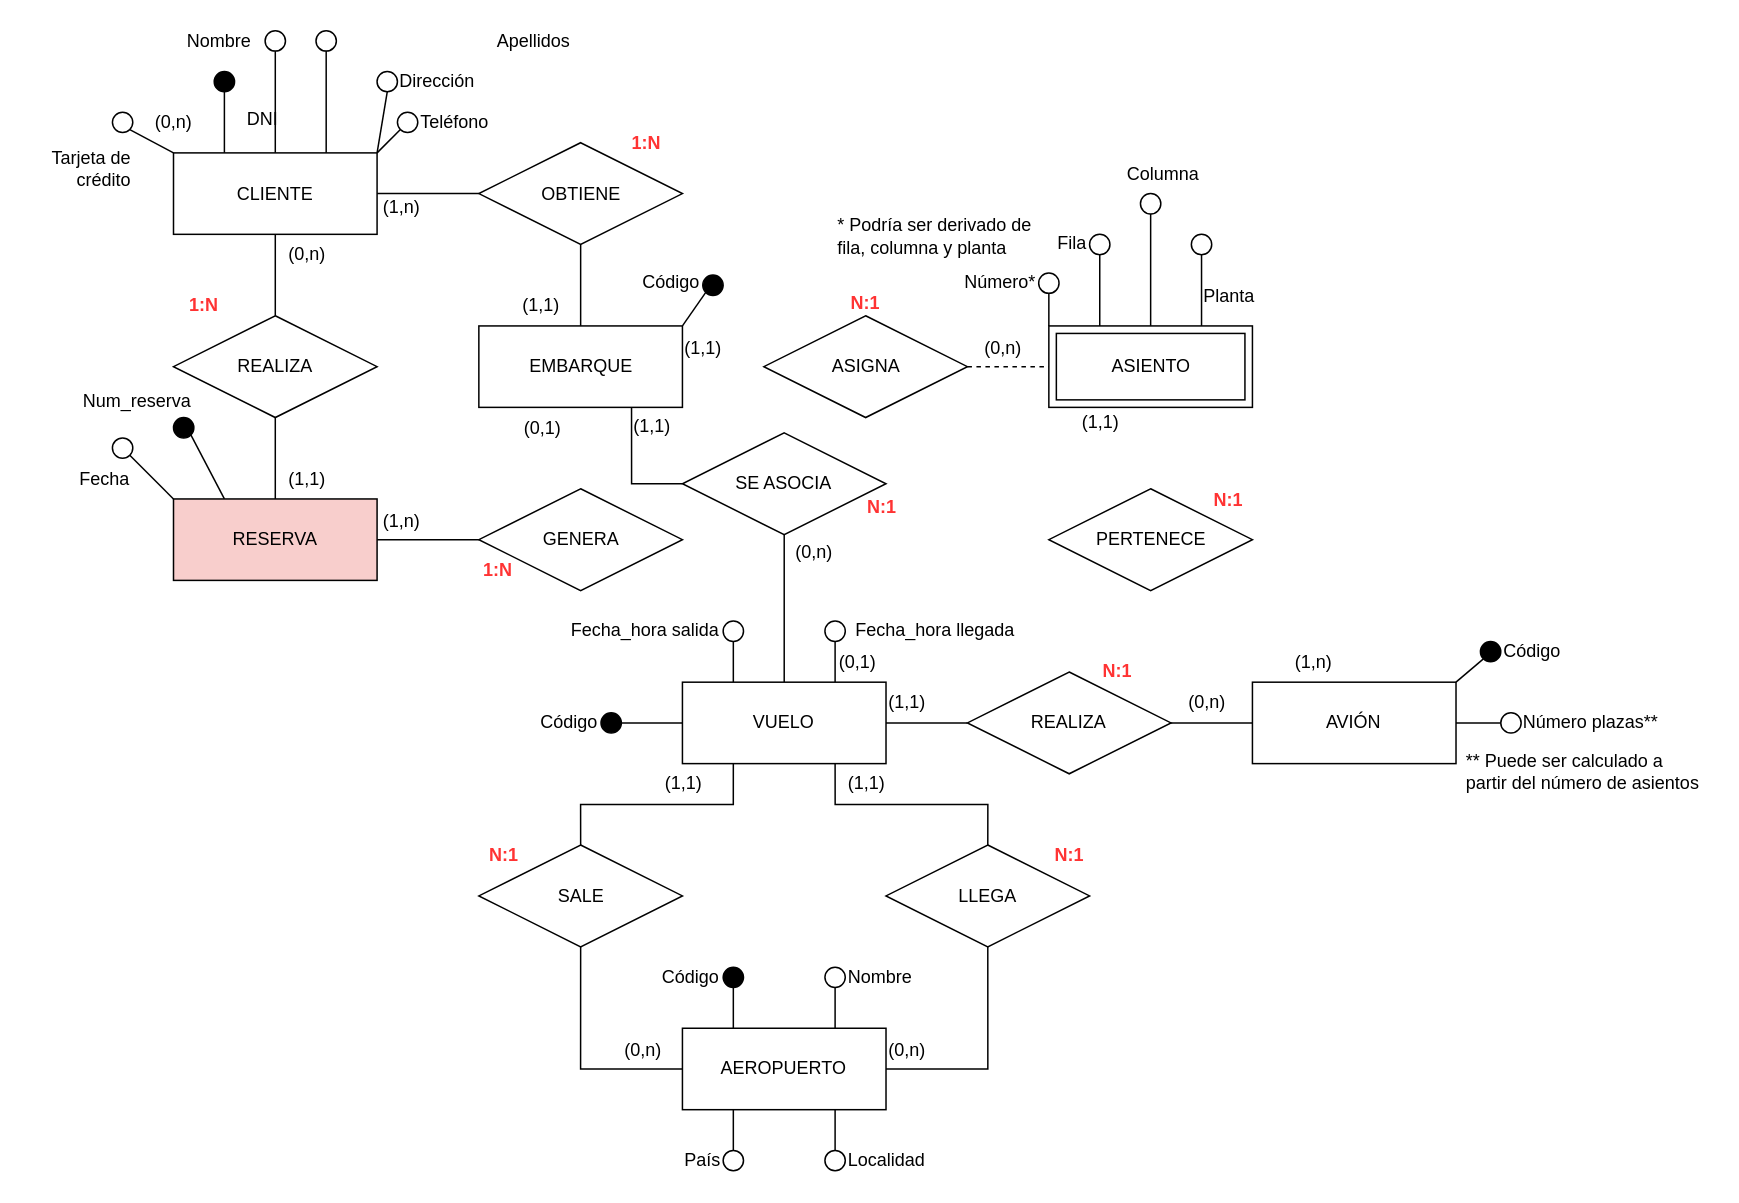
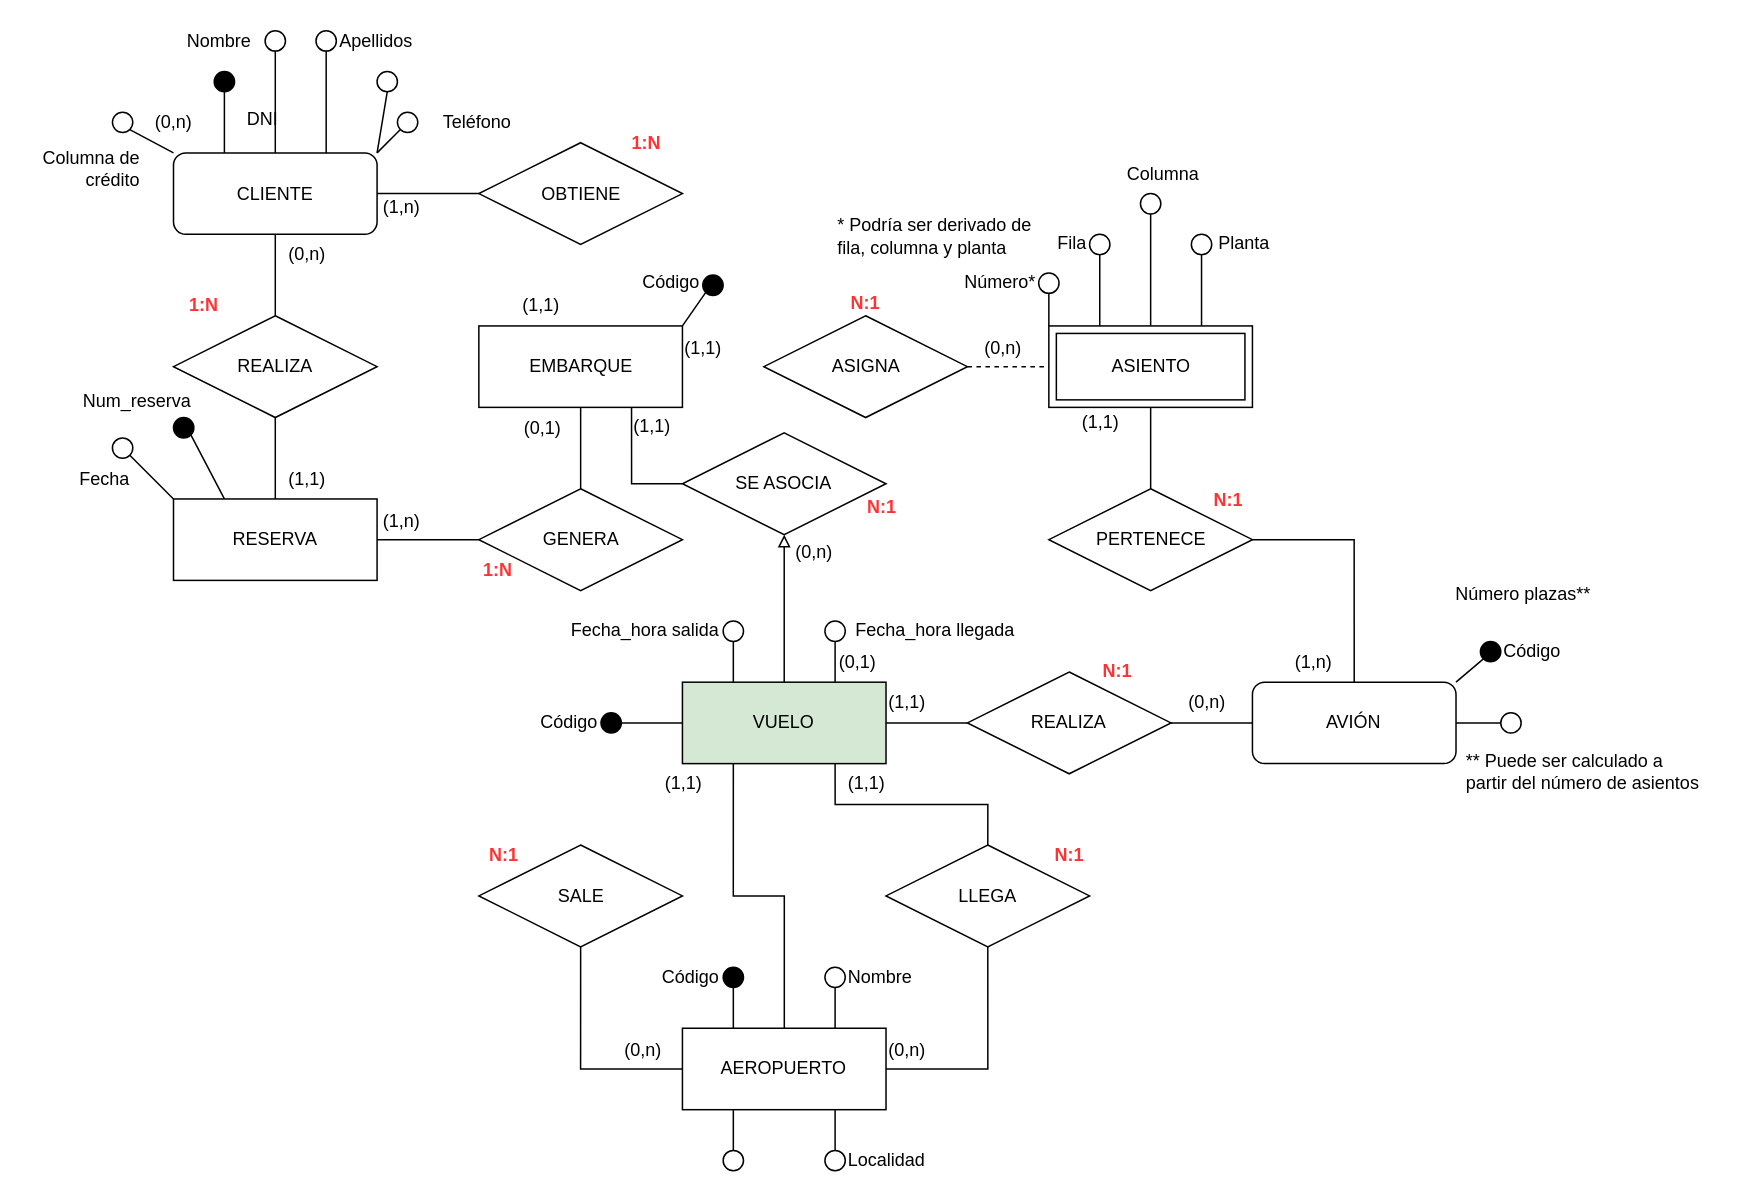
node "Apellidos": moved (545, 41) -> (387, 41)
node "Dirección": removed
node "Teléfono": moved (468, 122) -> (491, 122)
node "Tarjeta de crédito": label "Tarjeta de crédito" -> "Columna de crédito"
node "CLIENTE": shape rectangle -> rounded rectangle
edge "OBTIENE" -- "EMBARQUE": removed
node "Planta": moved (1241, 297) -> (1256, 244)
edge "ASIENTO" -- "PERTENECE": added
edge "EMBARQUE" -- "GENERA": added
node "RESERVA": fillcolor #f8cecc -> #ffffff
edge "SE ASOCIA" -- "VUELO": arrowhead none -> block
edge "PERTENECE" -- "AVIÓN": added
node "VUELO": fillcolor #ffffff -> #d5e8d4
node "AVIÓN": shape rectangle -> rounded rectangle
node "Número plazas**": moved (1610, 723) -> (1543, 595)
edge "VUELO" -- "SALE": now "VUELO" -- "AEROPUERTO"
node "País": removed
